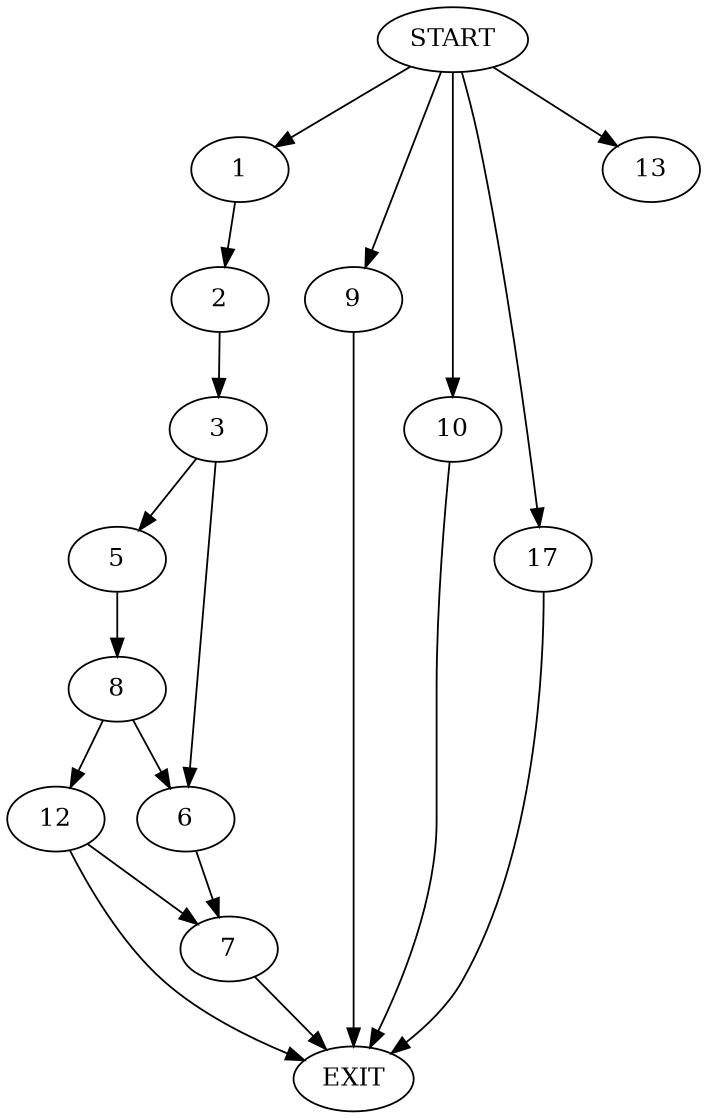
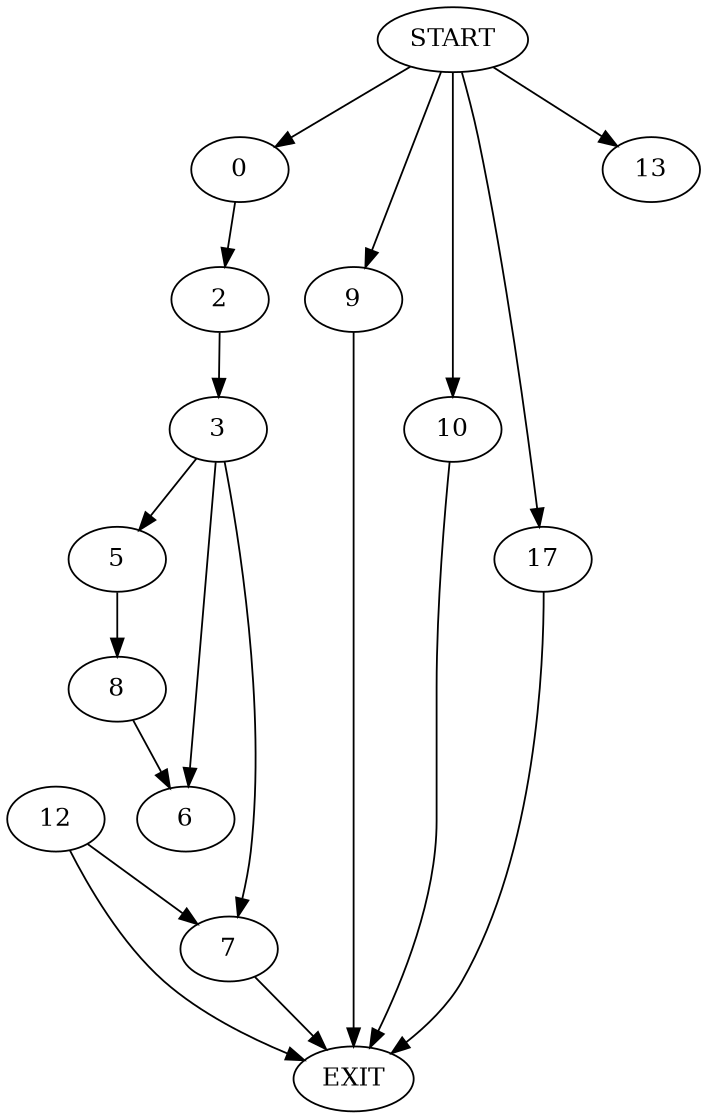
node "1": label "1" -> "0"
edge "8" -> "12": removed
edge "6" -> "7": now "3" -> "7"
